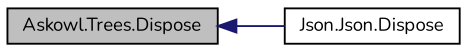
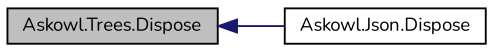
node "Json.Json.Dispose": label "Json.Json.Dispose" -> "Askowl.Json.Dispose"
